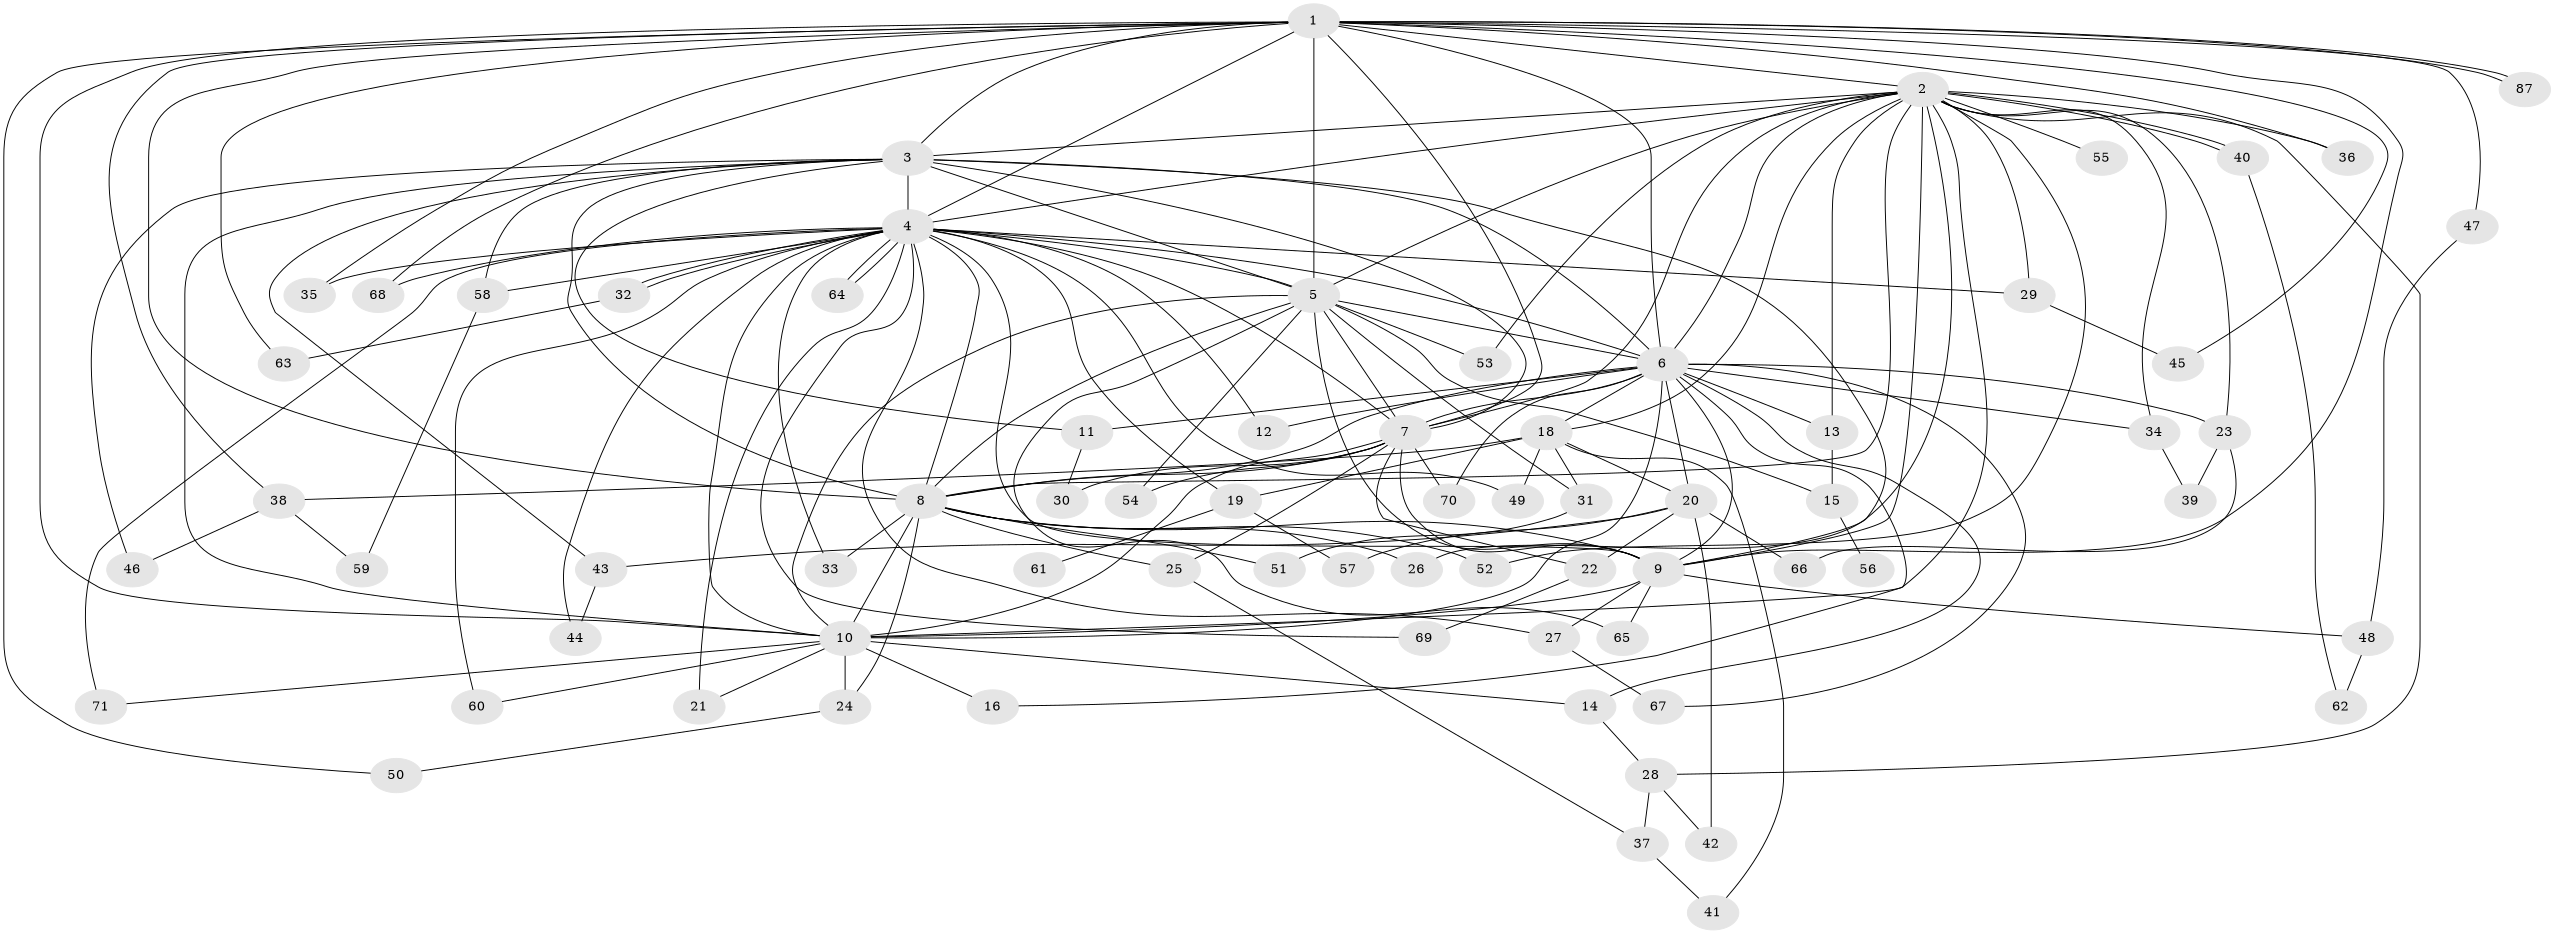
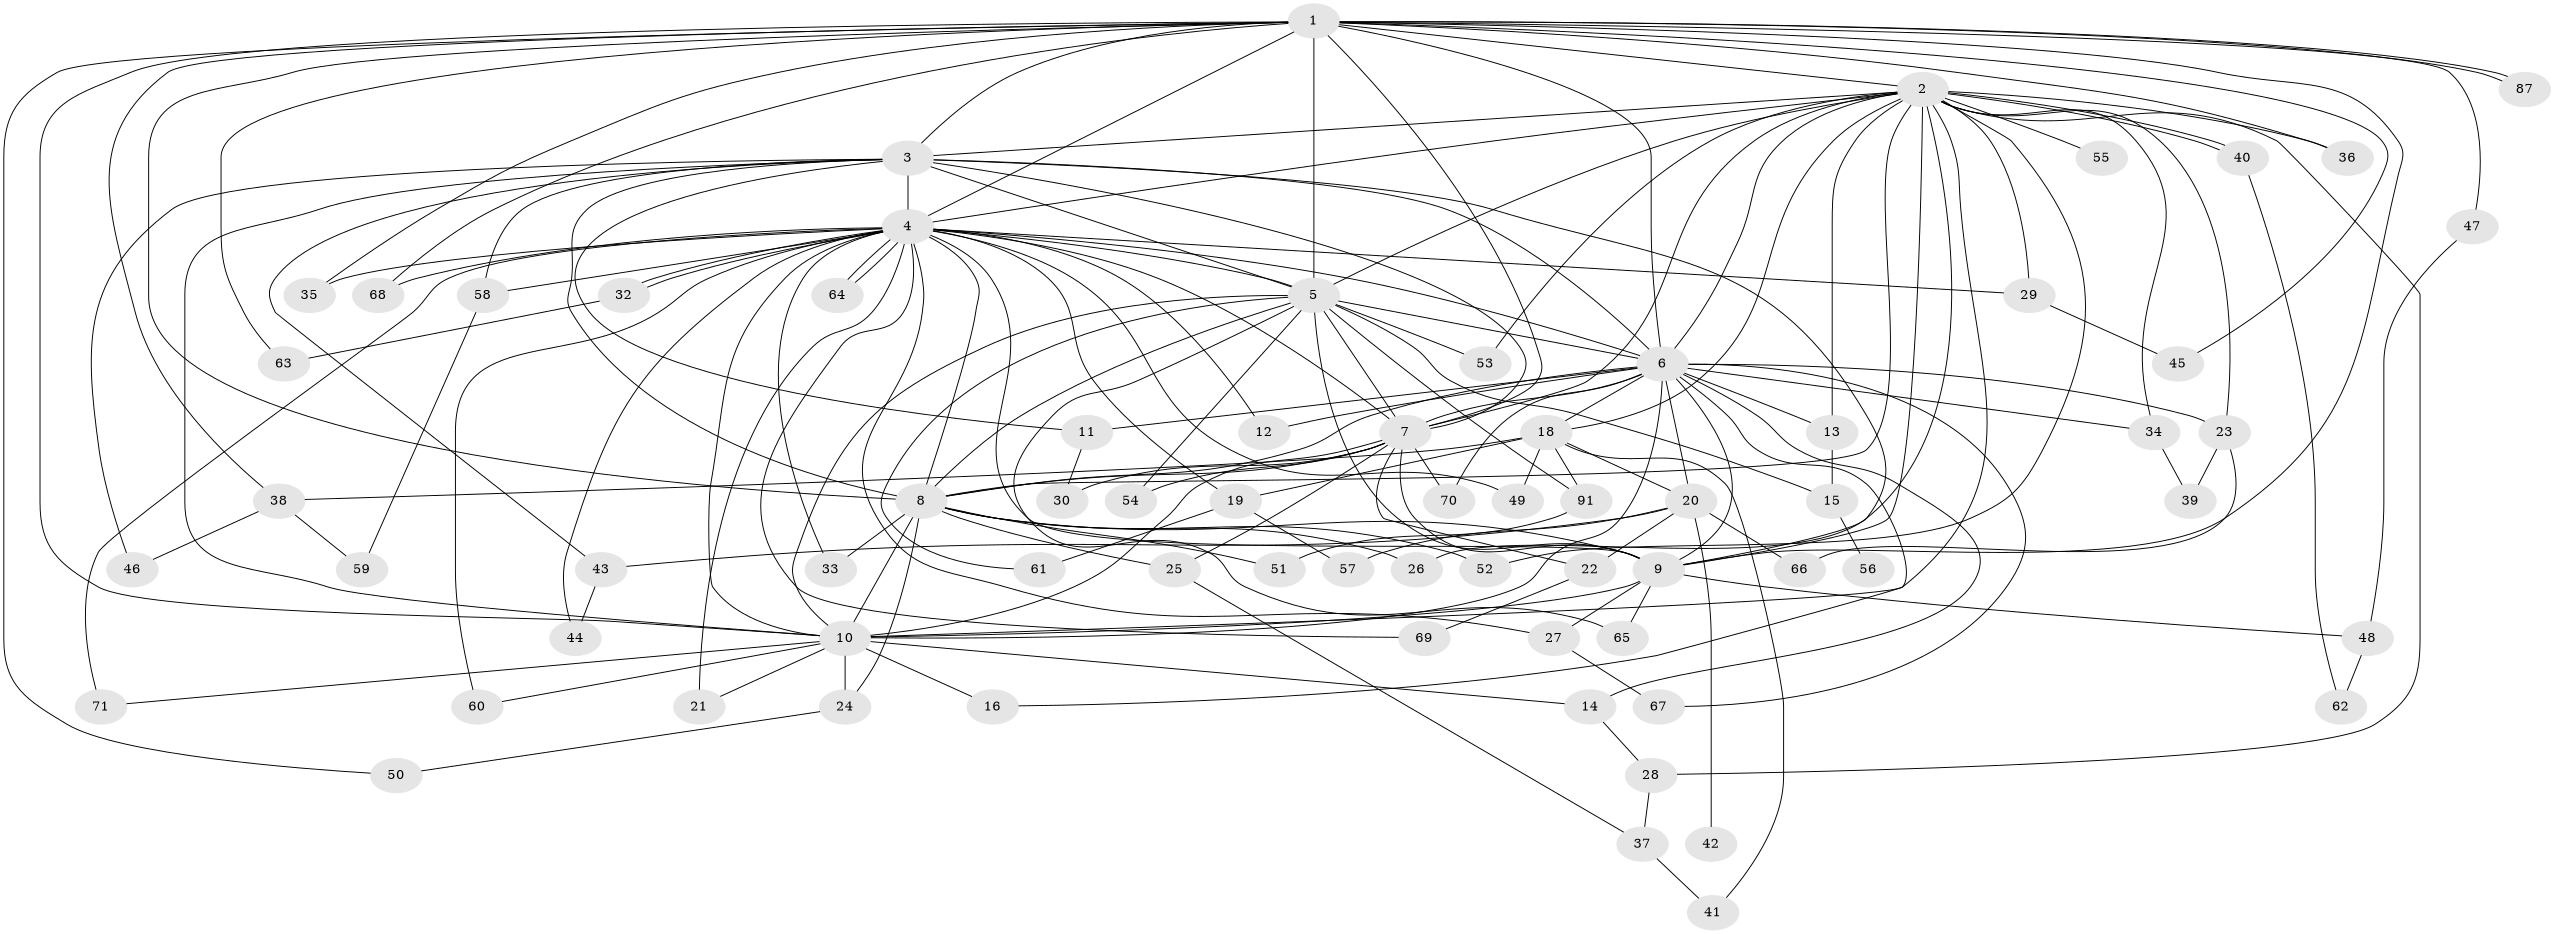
edge "5" -- "61": added
node "31": label "31" -> "91"
edge "28" -- "42": removed
